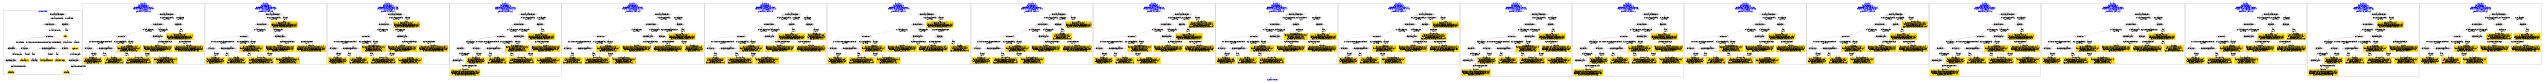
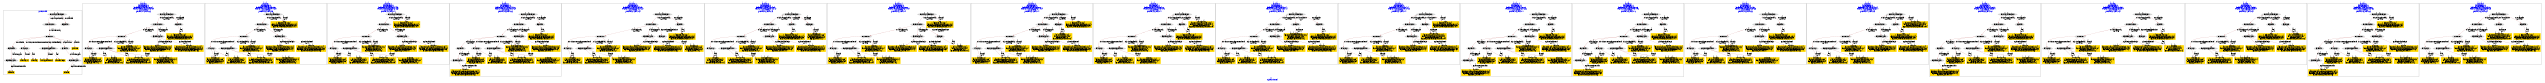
node "title": removed
node "Type URI": label "Type URI" -> "Artist URI"
node "nationality": fillcolor lightgray -> gold
